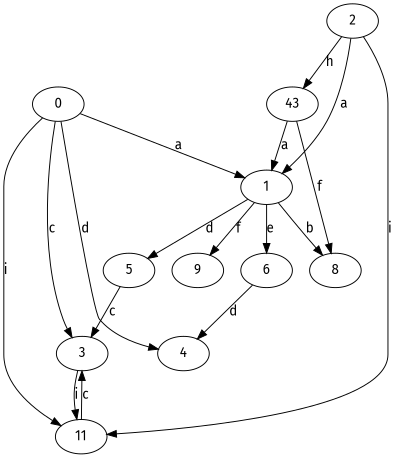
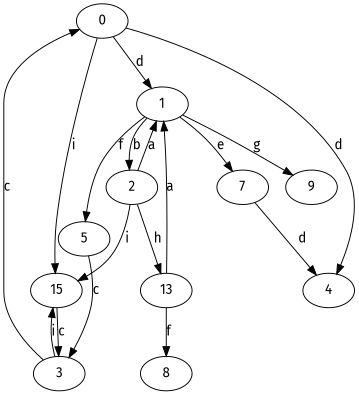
node "43": label "43" -> "13"
edge "0" -> "1": label "a" -> "d"
edge "0" -> "3": reversed
edge "1" -> "8": now "1" -> "2"
edge "1" -> "5": label "d" -> "f"
edge "1" -> "9": label "f" -> "g"
node "6": label "6" -> "7"
node "11": label "11" -> "15"
